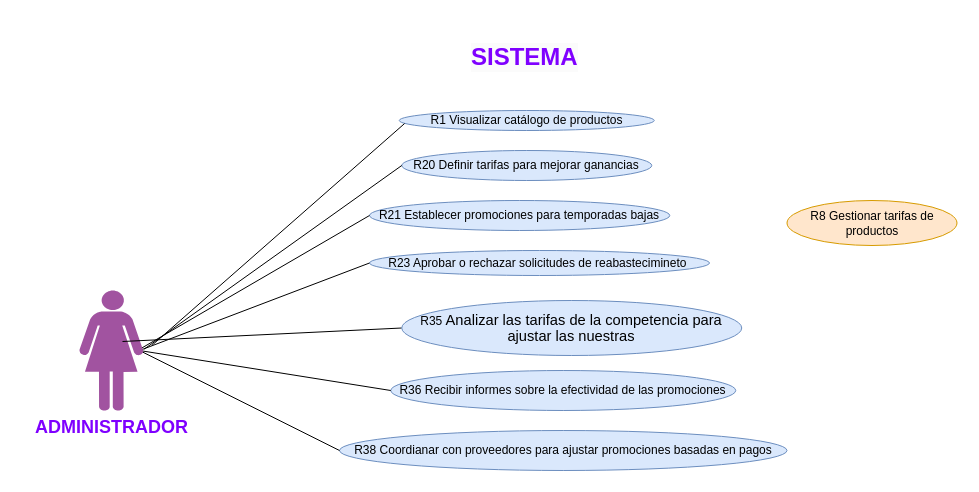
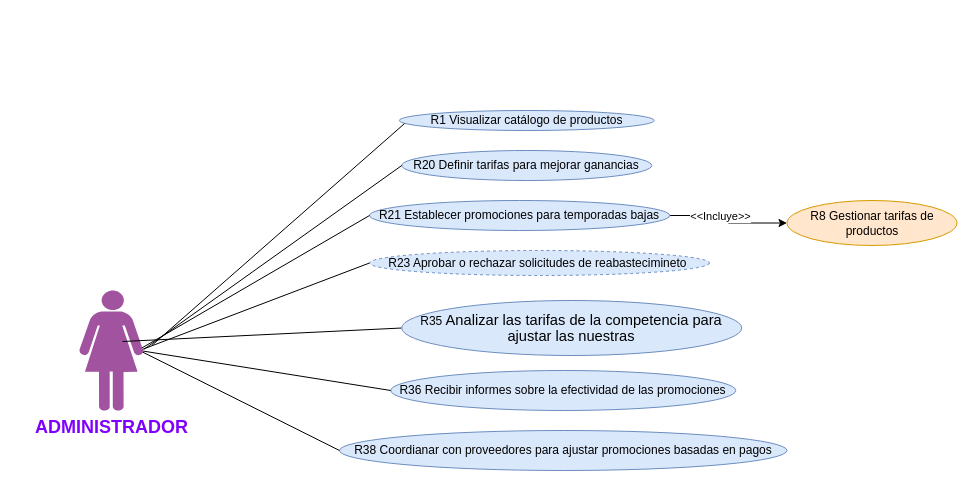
node "SISTEMA": removed
edge "R21 Establecer promociones para temporadas bajas" -> "R8 Gestionar tarifas de productos": added, label "<<Incluye>>"
node "R23 Aprobar o rechazar solicitudes de reabastecimineto": style solid -> dashed
